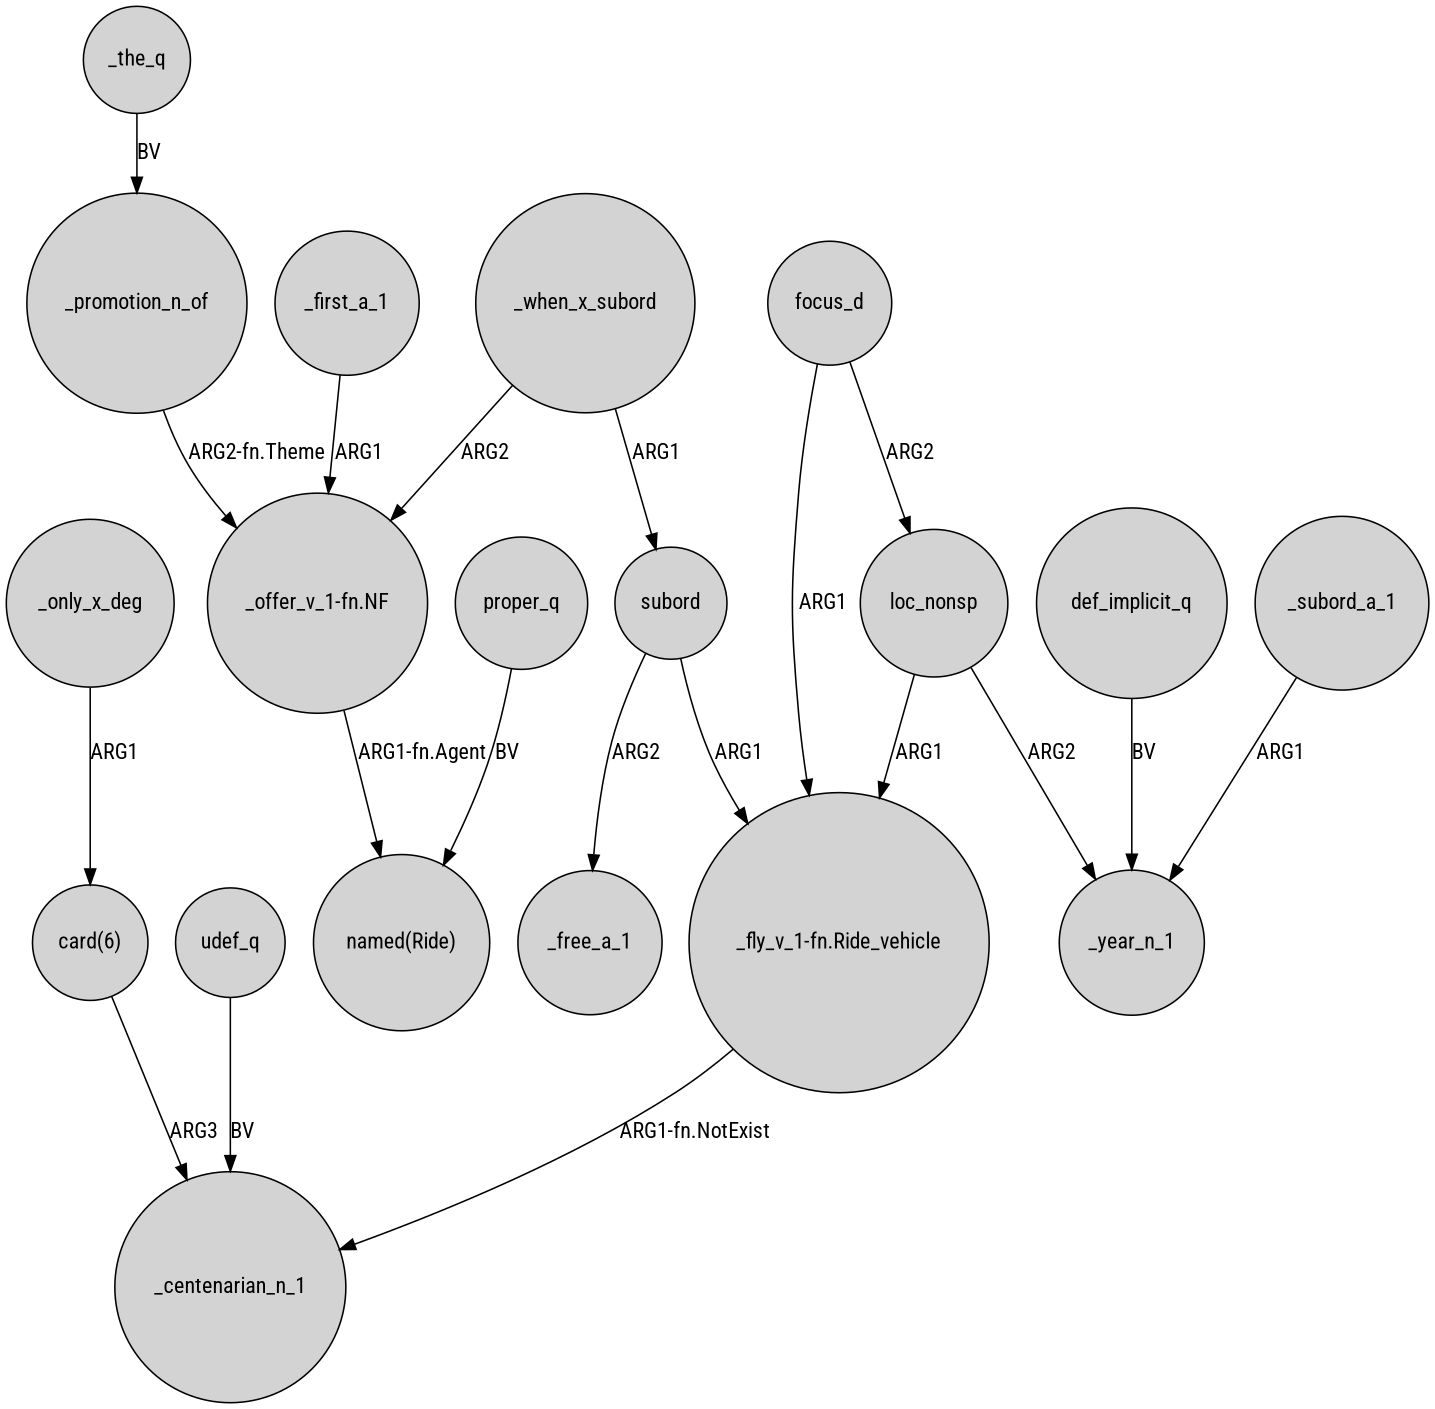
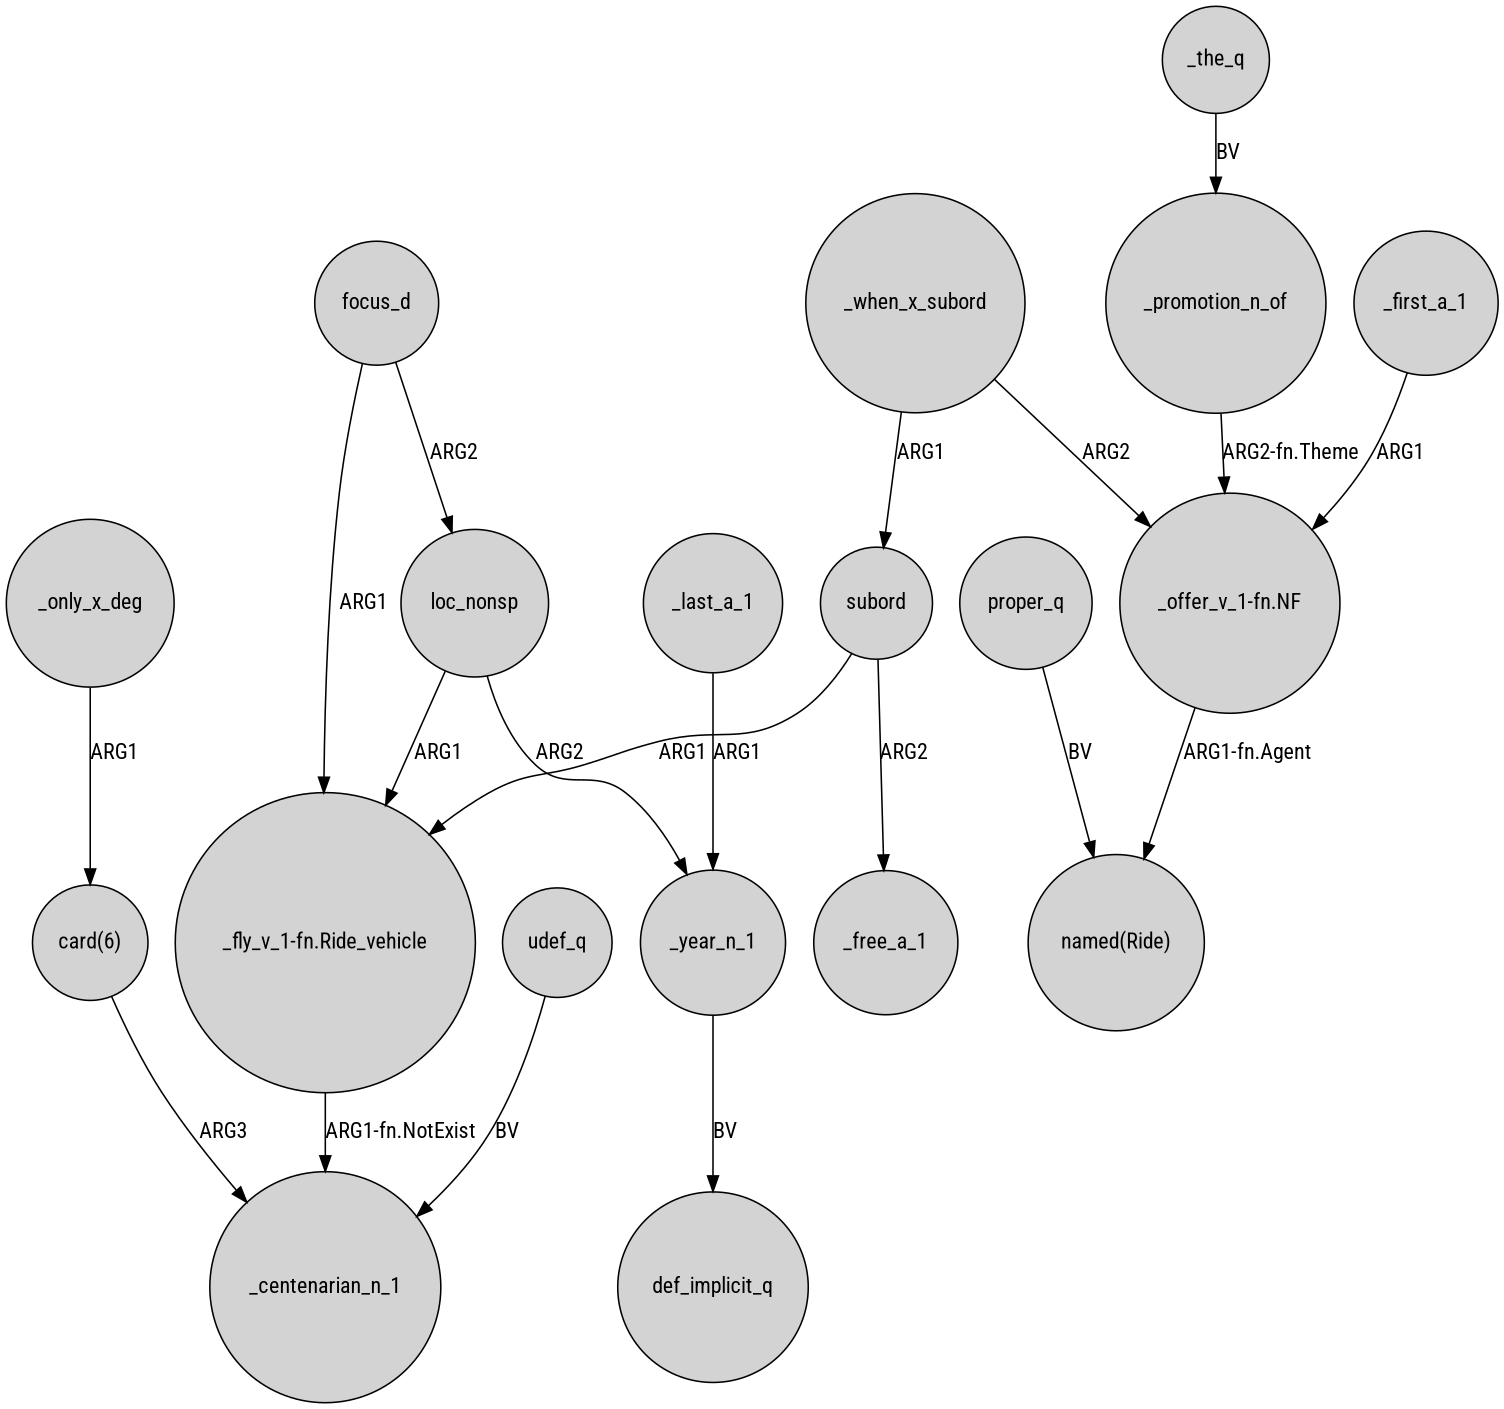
node "_subord_a_1": label "_subord_a_1" -> "_last_a_1"
edge "def_implicit_q" -> "_year_n_1": reversed
